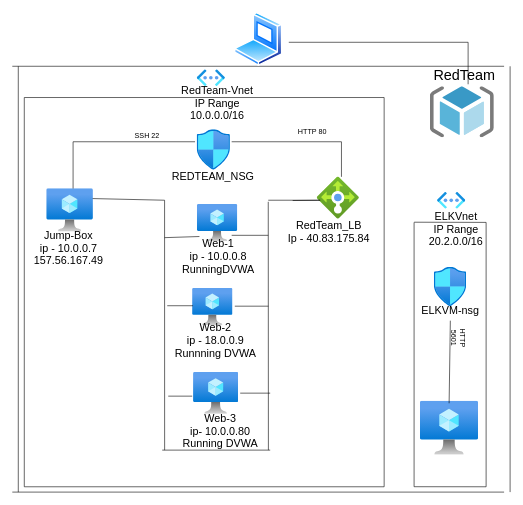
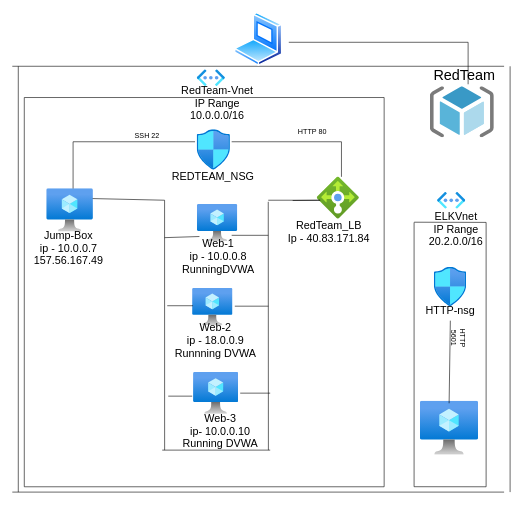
node "RedTeam_LB Ip - 40.83.175.84": label "RedTeam_LB Ip - 40.83.175.84" -> "RedTeam_LB Ip - 40.83.171.84"
node "ELKVM-nsg": label "ELKVM-nsg" -> "HTTP-nsg"
node "Web-3 ip- 10.0.0.80 Running DVWA": label "Web-3 ip- 10.0.0.80 Running DVWA" -> "Web-3 ip- 10.0.0.10 Running DVWA"
